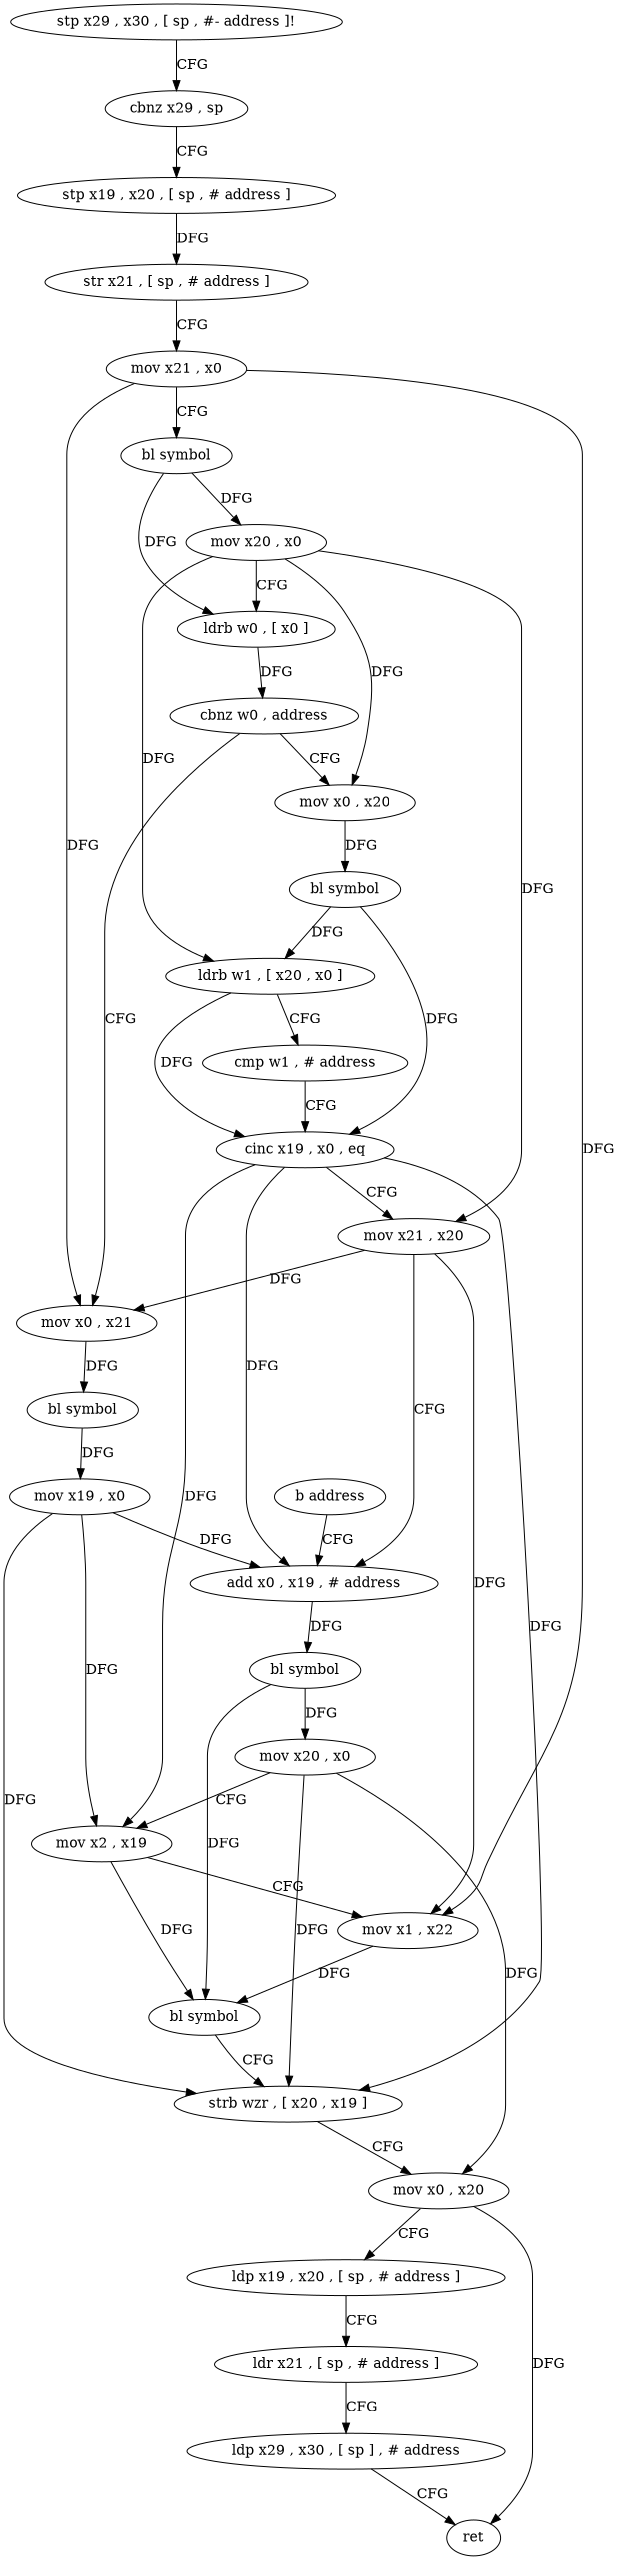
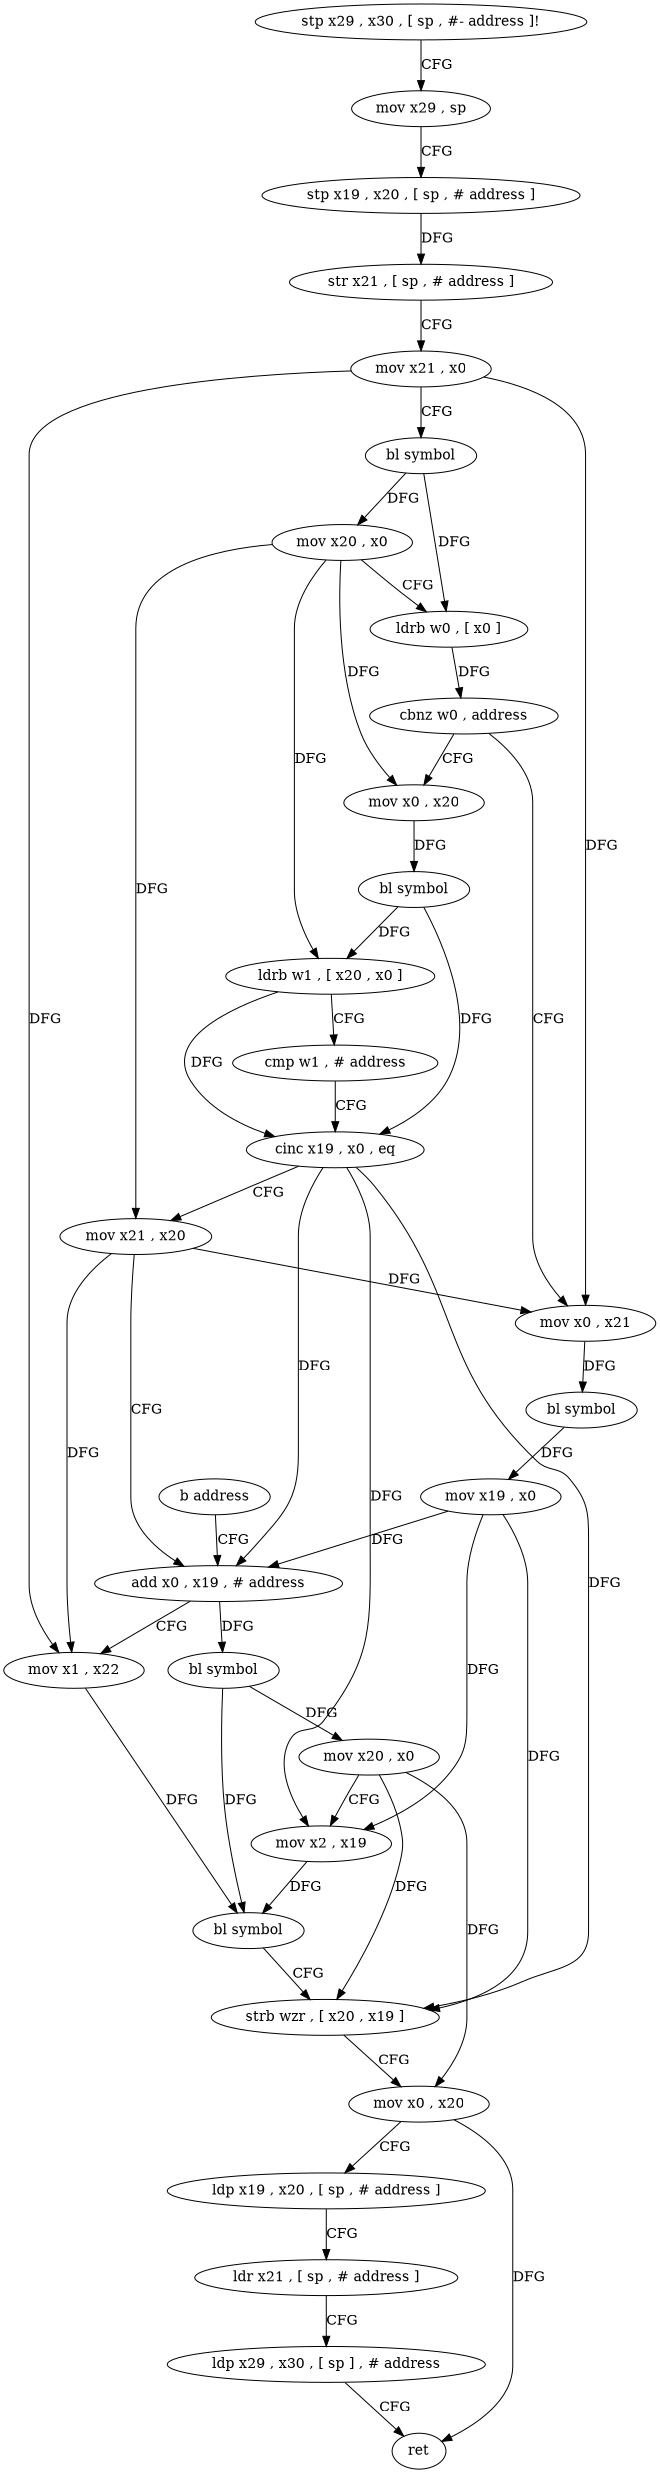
node "cbnz x29 , sp": label "cbnz x29 , sp" -> "mov x29 , sp"
edge "mov x2 , x19" -> "mov x1 , x22": now "add x0 , x19 , # address" -> "mov x1 , x22"
